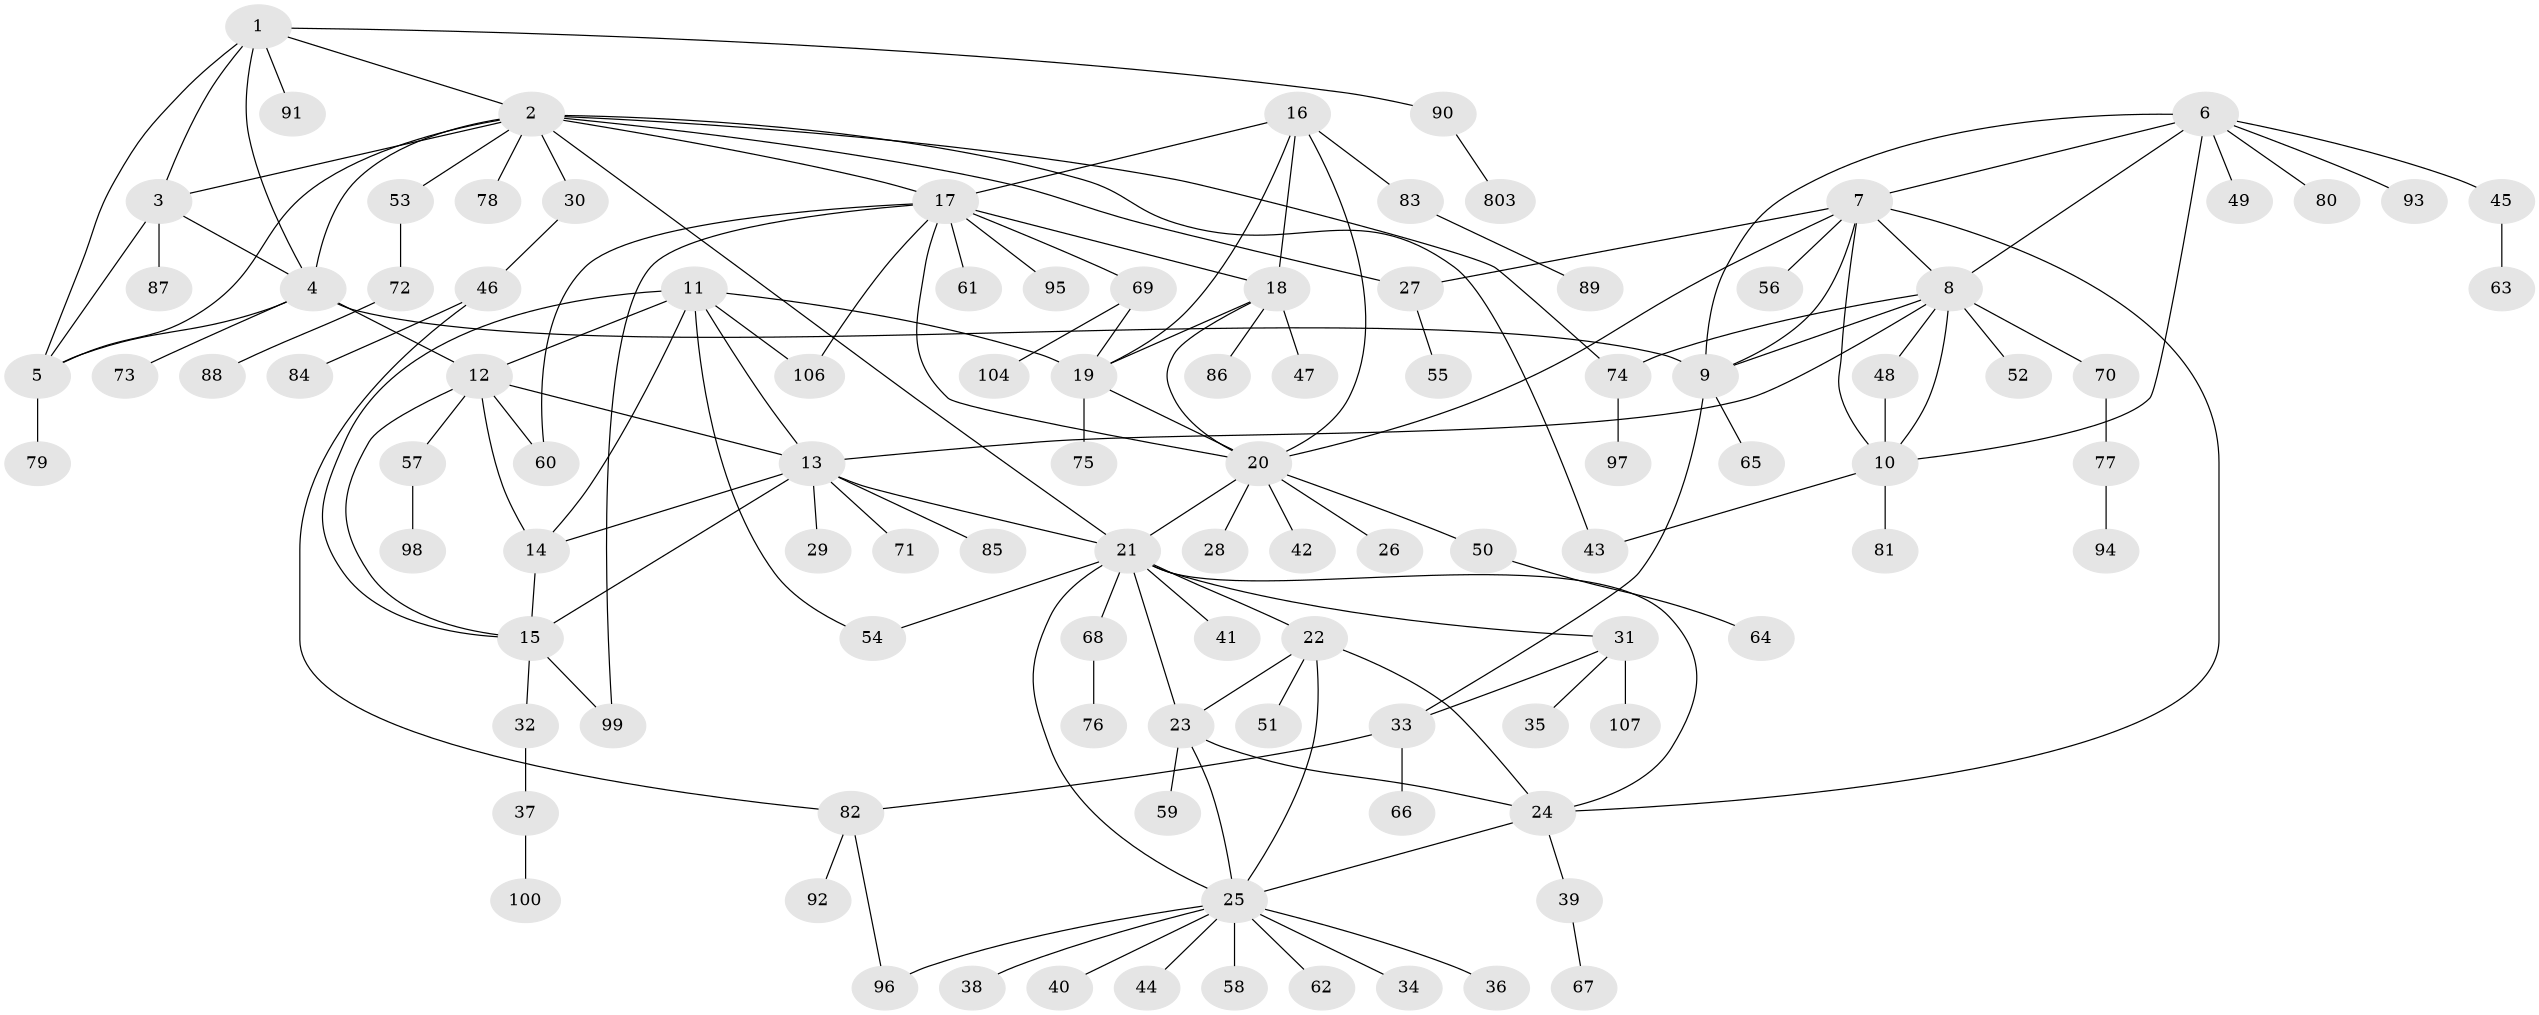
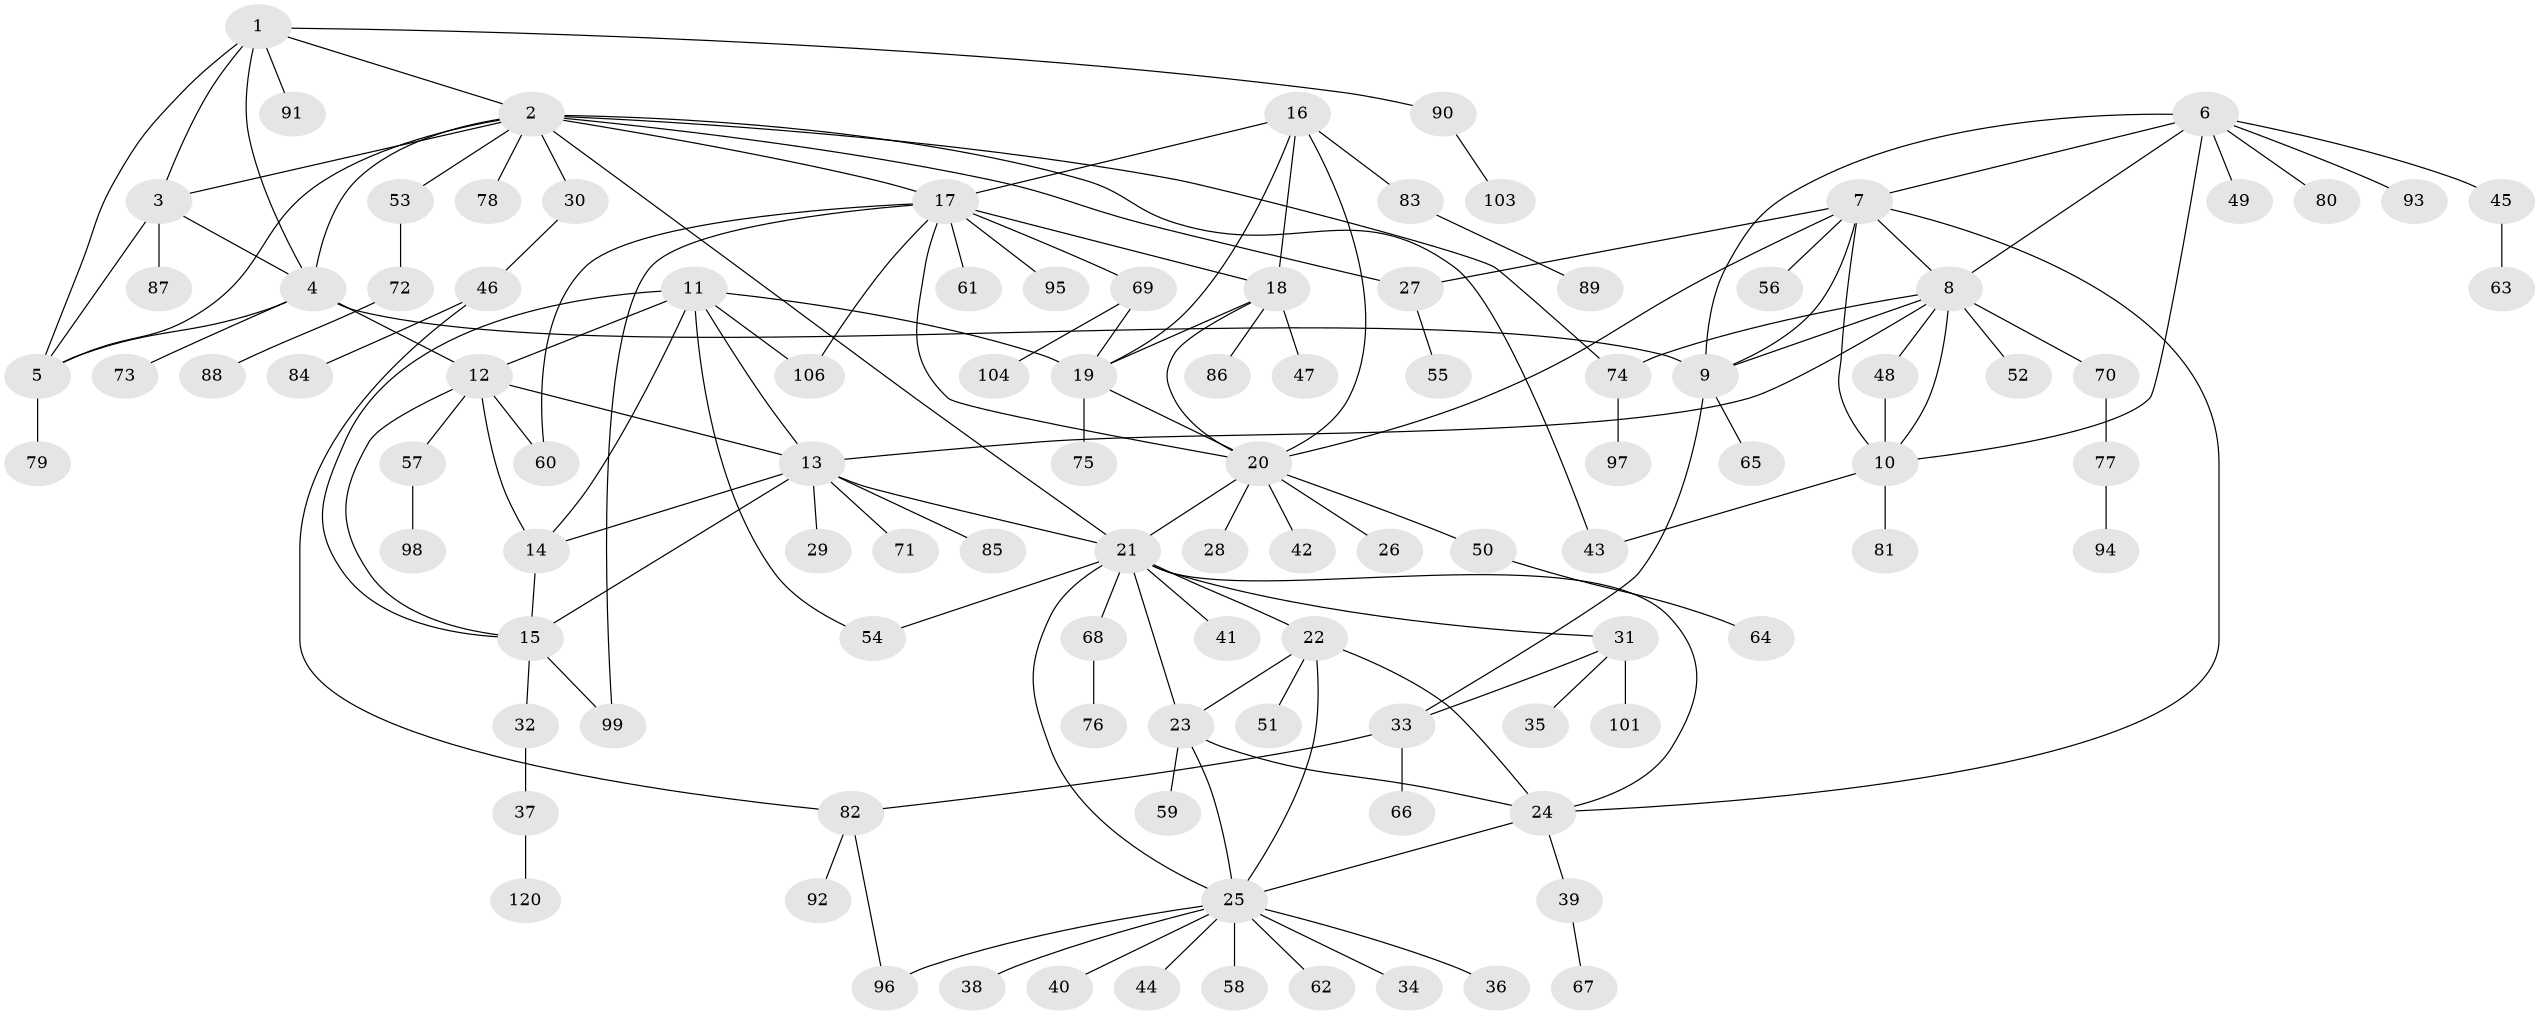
node "803": label "803" -> "103"
node "107": label "107" -> "101"
node "100": label "100" -> "120"
